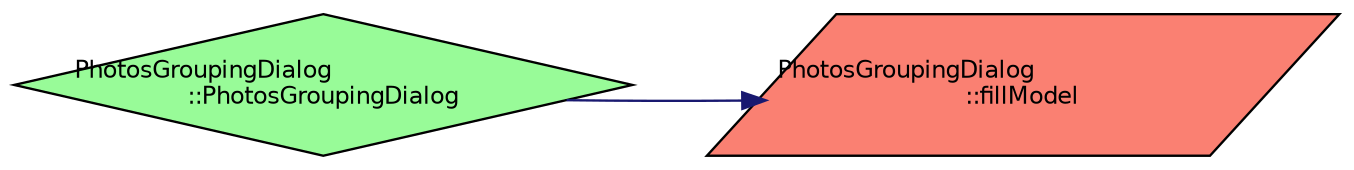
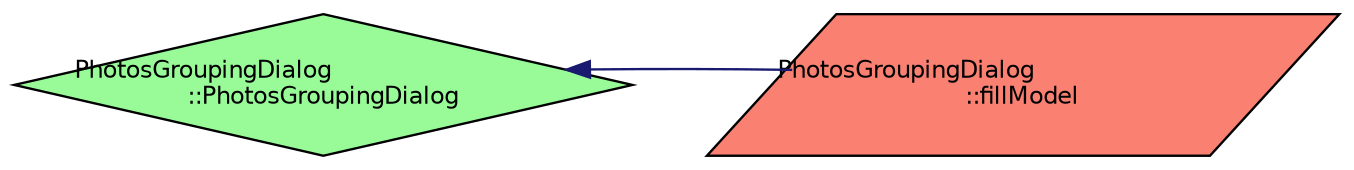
edge "PhotosGroupingDialog ::PhotosGroupingDialog" -> "PhotosGroupingDialog ::fillModel": reversed
